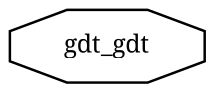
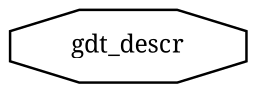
node "gdt_gdt": label "gdt_gdt" -> "gdt_descr"
